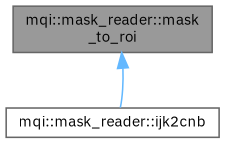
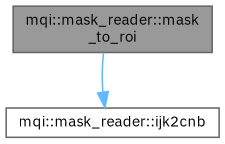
edge "mqi::mask_reader::ijk2cnb" -> "mqi::mask_reader::mask _to_roi": reversed
